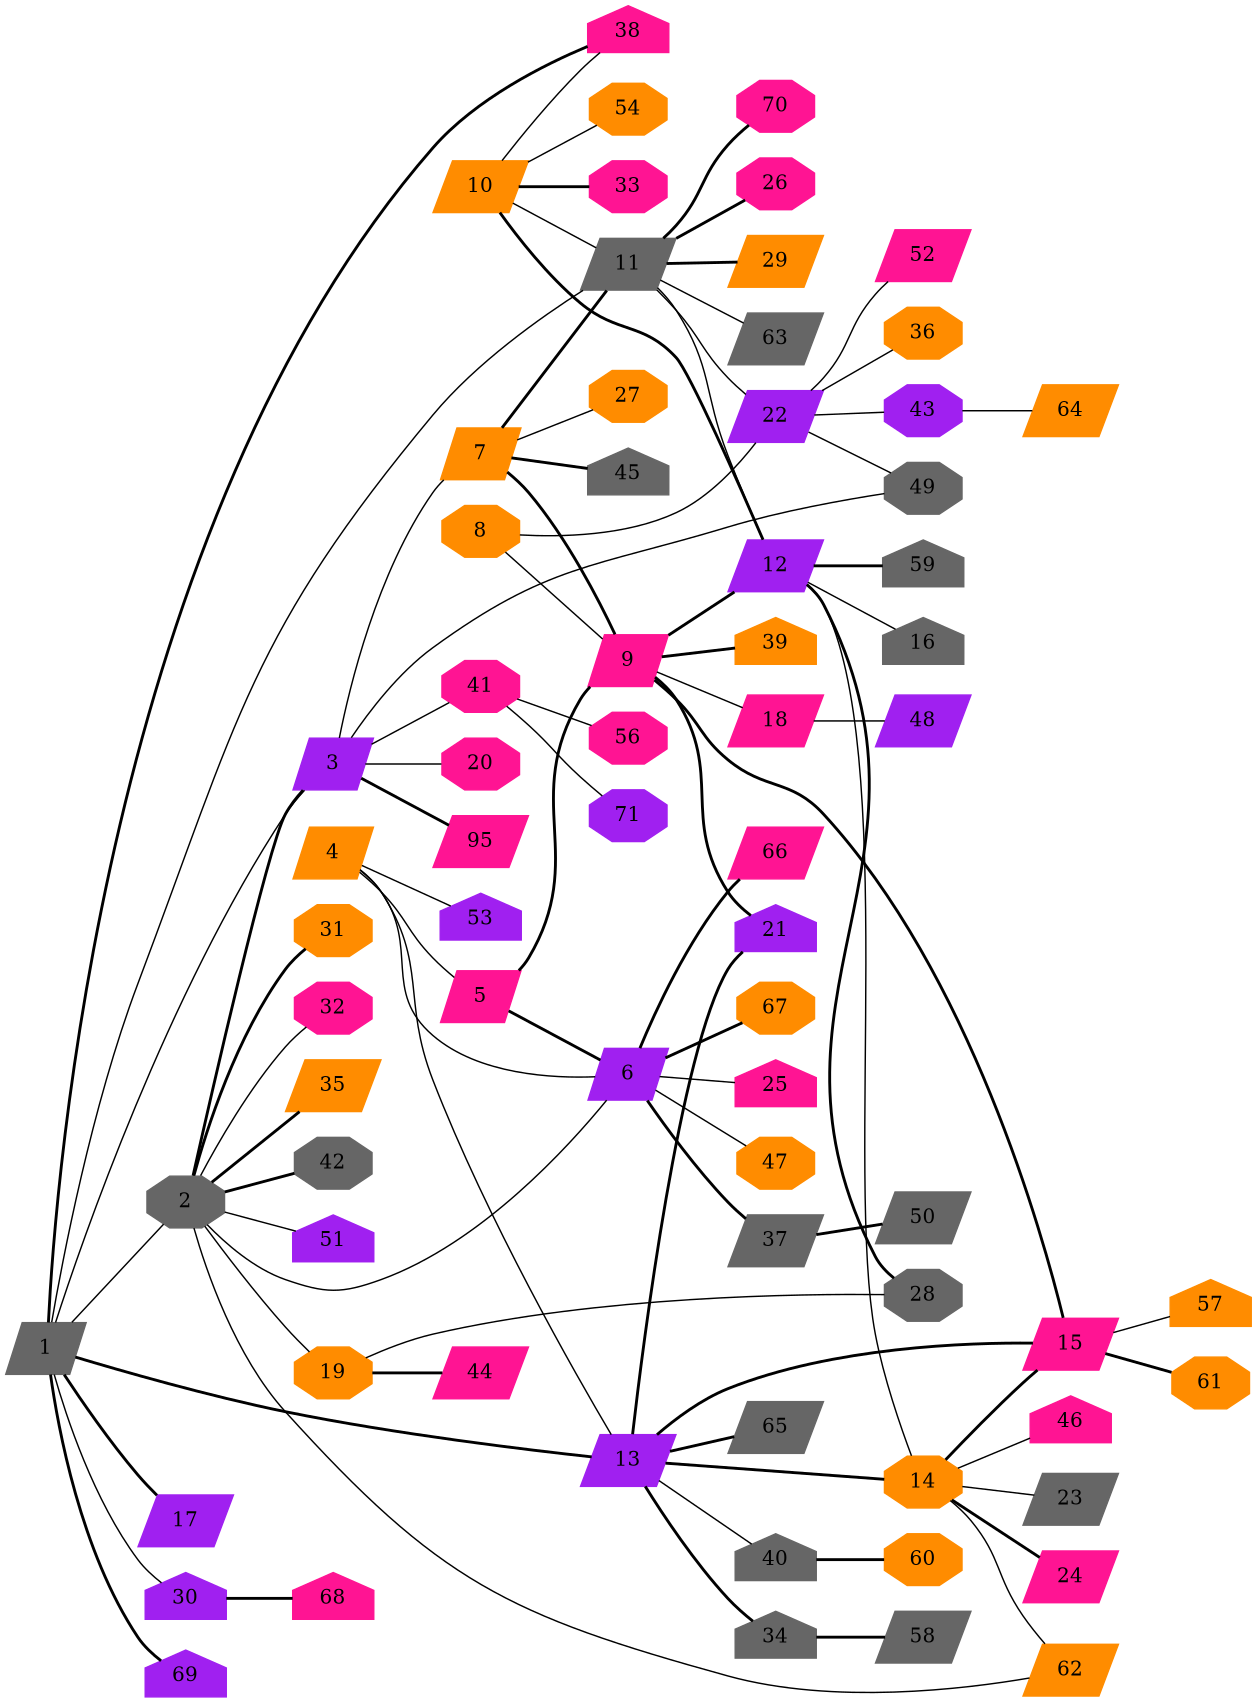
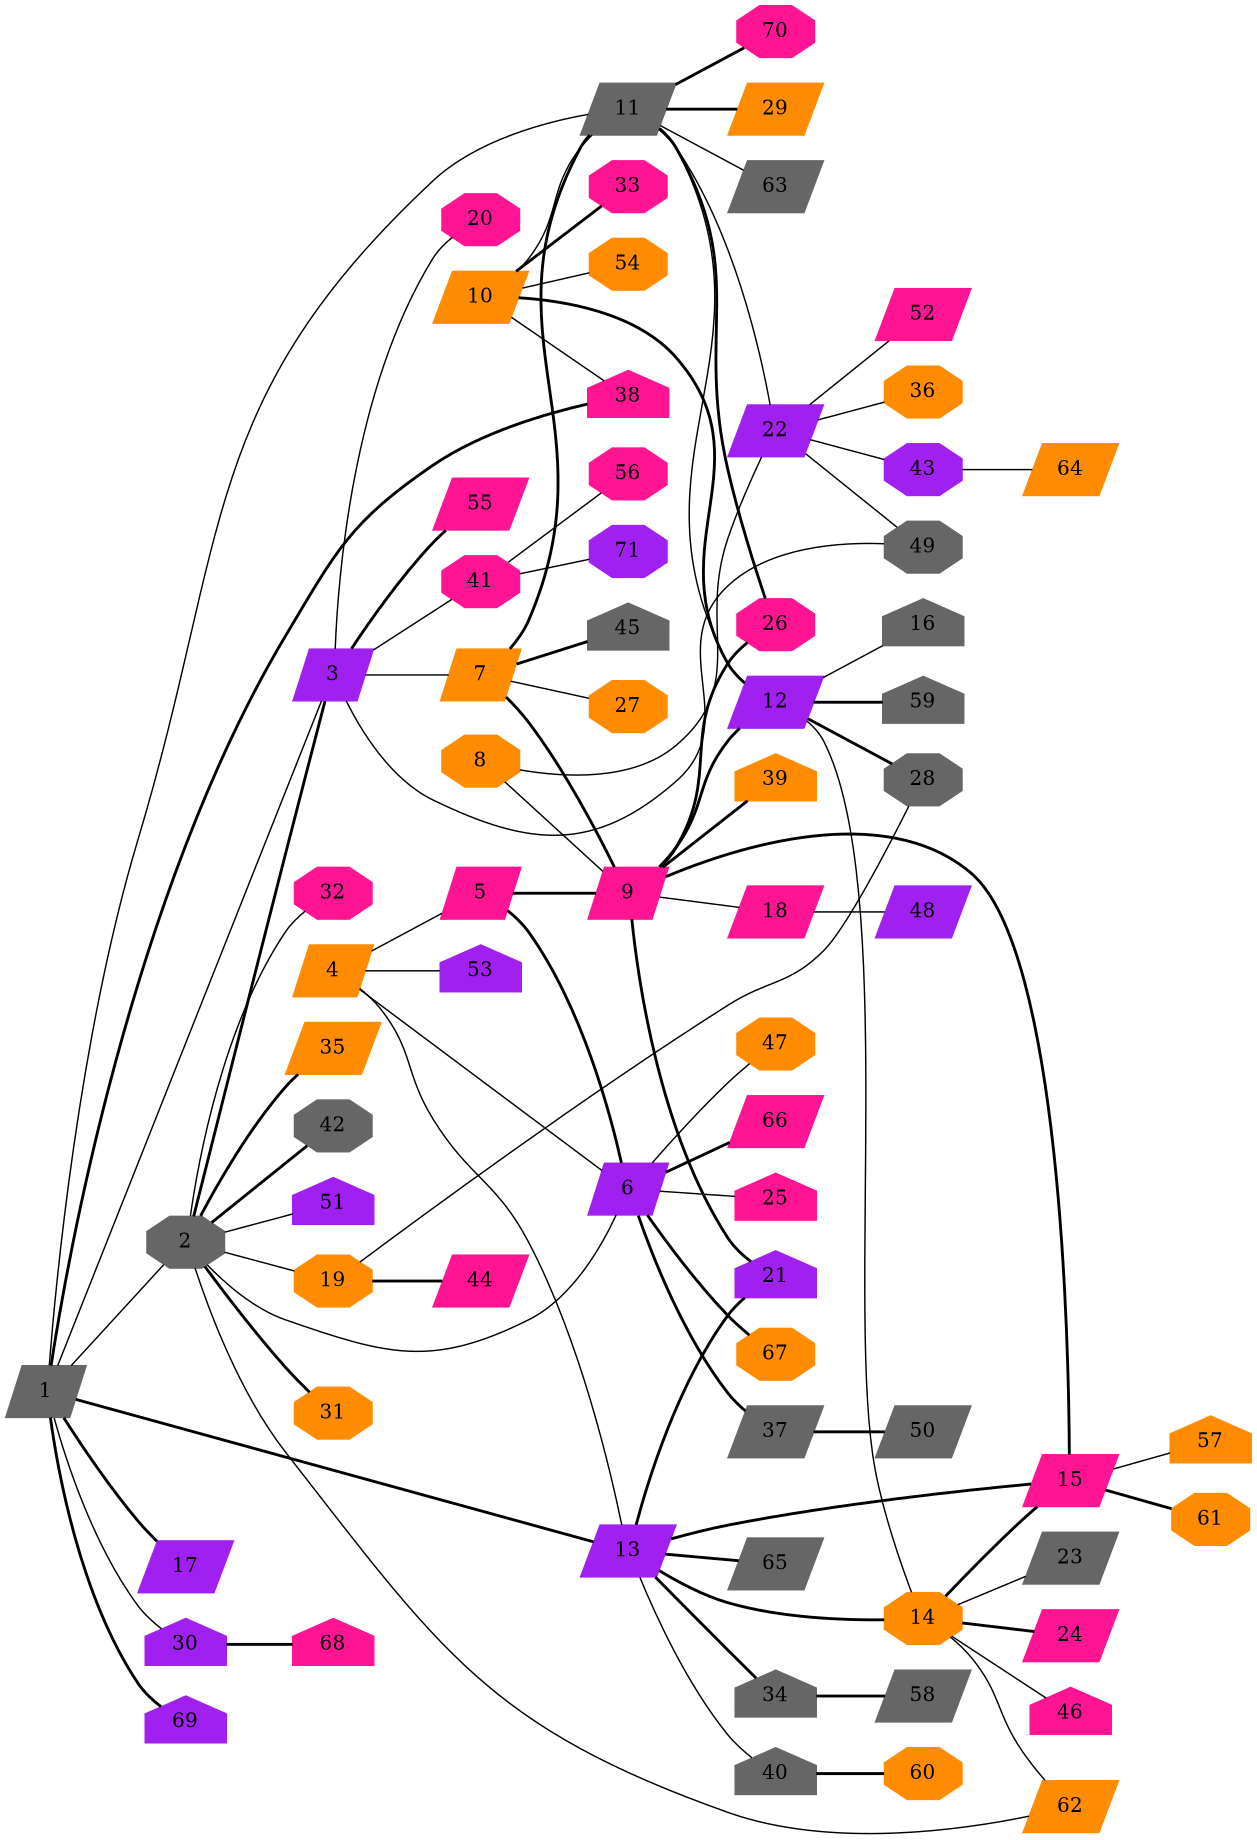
edge "26" -- "9": added
node "95": label "95" -> "55"
